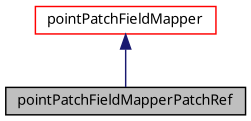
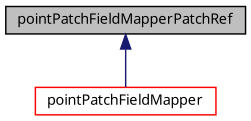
edge "pointPatchFieldMapperPatchRef" -> "pointPatchFieldMapper": reversed
